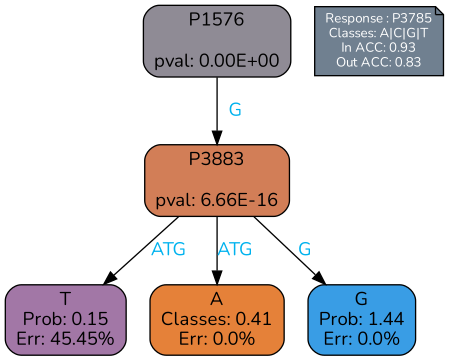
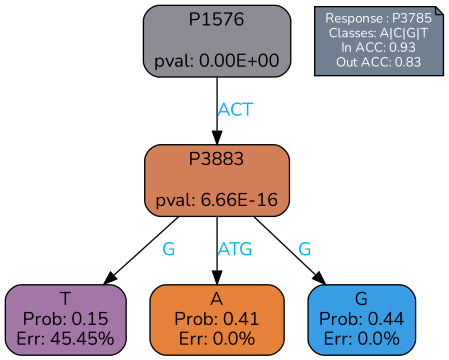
edge "P1576 pval: 0.00E+00" -> "P3883 pval: 6.66E-16": label "G" -> "ACT"
edge "P3883 pval: 6.66E-16" -> "T Prob: 0.15 Err: 45.45%": label "ATG" -> "G"
node "A Classes: 0.41 Err: 0.0%": label "A Classes: 0.41 Err: 0.0%" -> "A Prob: 0.41 Err: 0.0%"
node "G Prob: 1.44 Err: 0.0%": label "G Prob: 1.44 Err: 0.0%" -> "G Prob: 0.44 Err: 0.0%"
